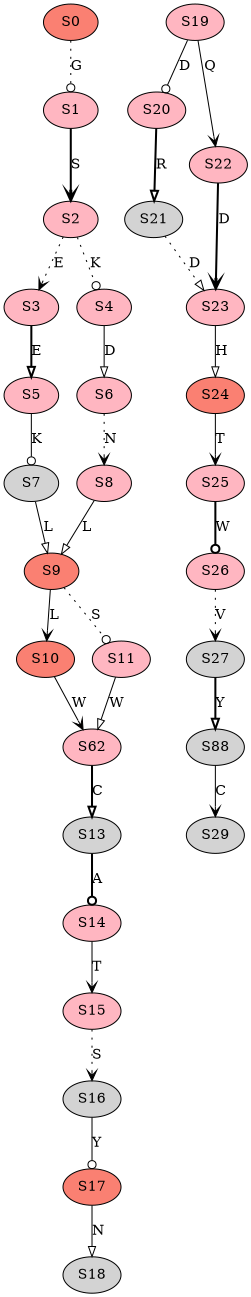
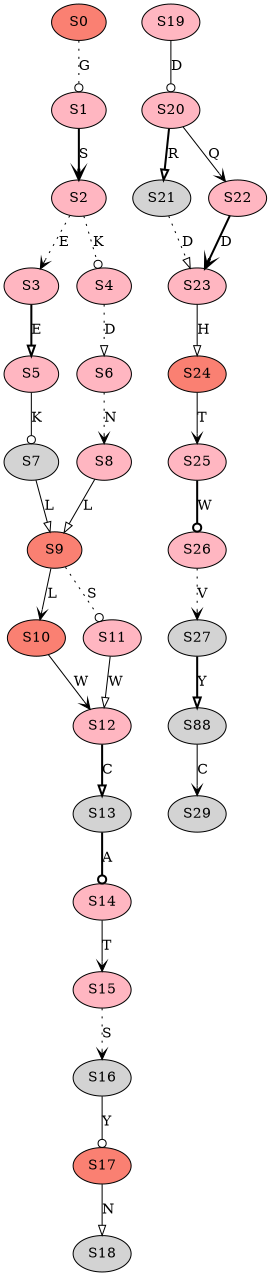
edge "S19" -> "S22": now "S20" -> "S22"
edge "S4" -> "S6": style solid -> dotted
node "S62": label "S62" -> "S12"
